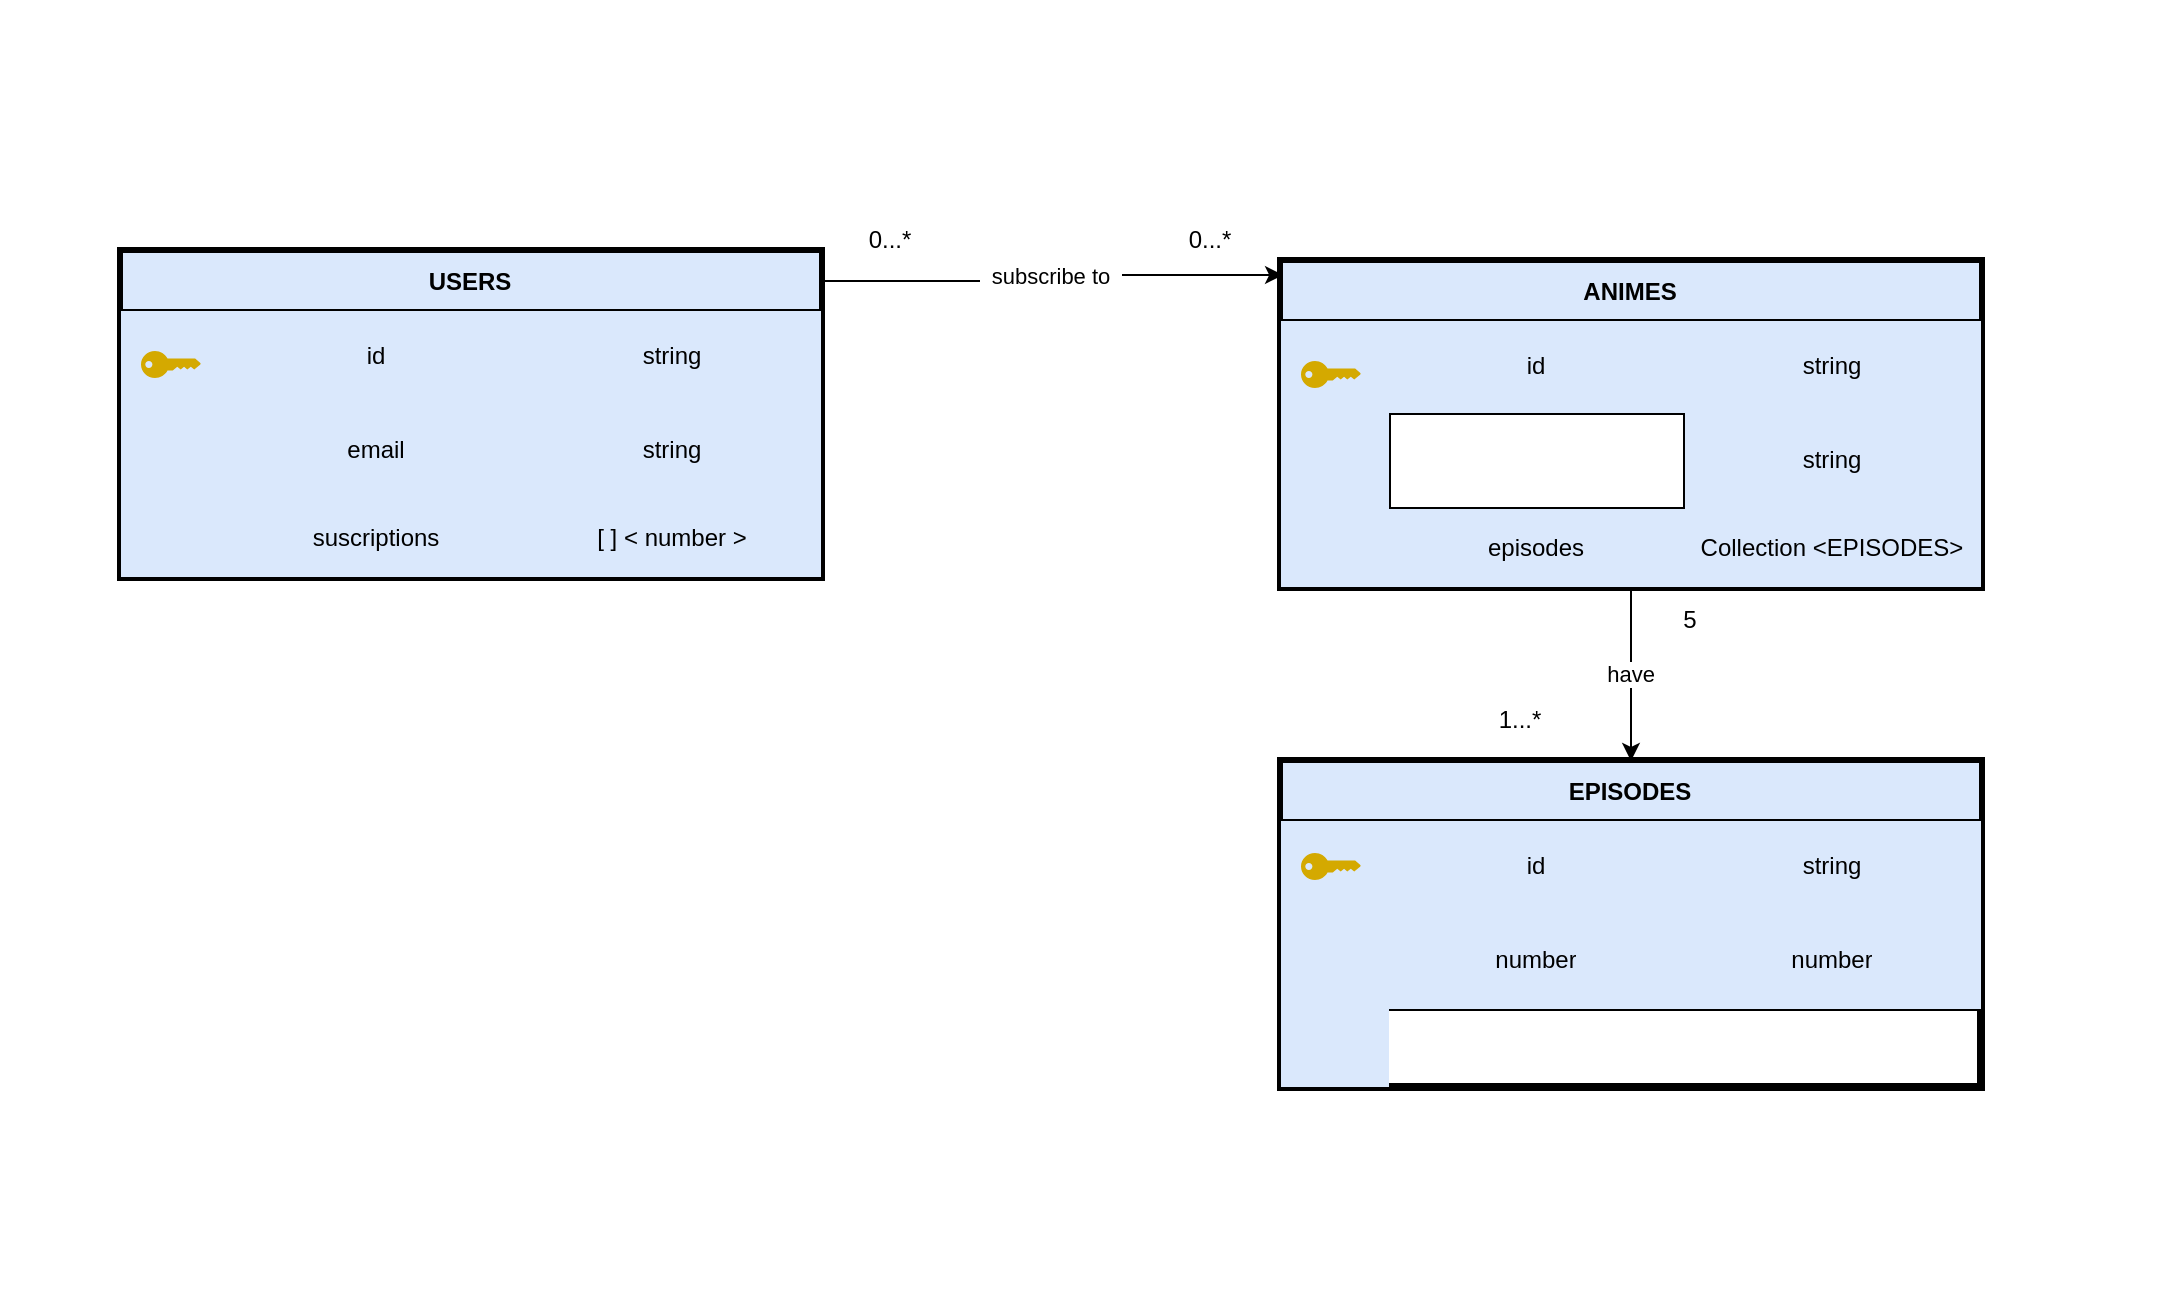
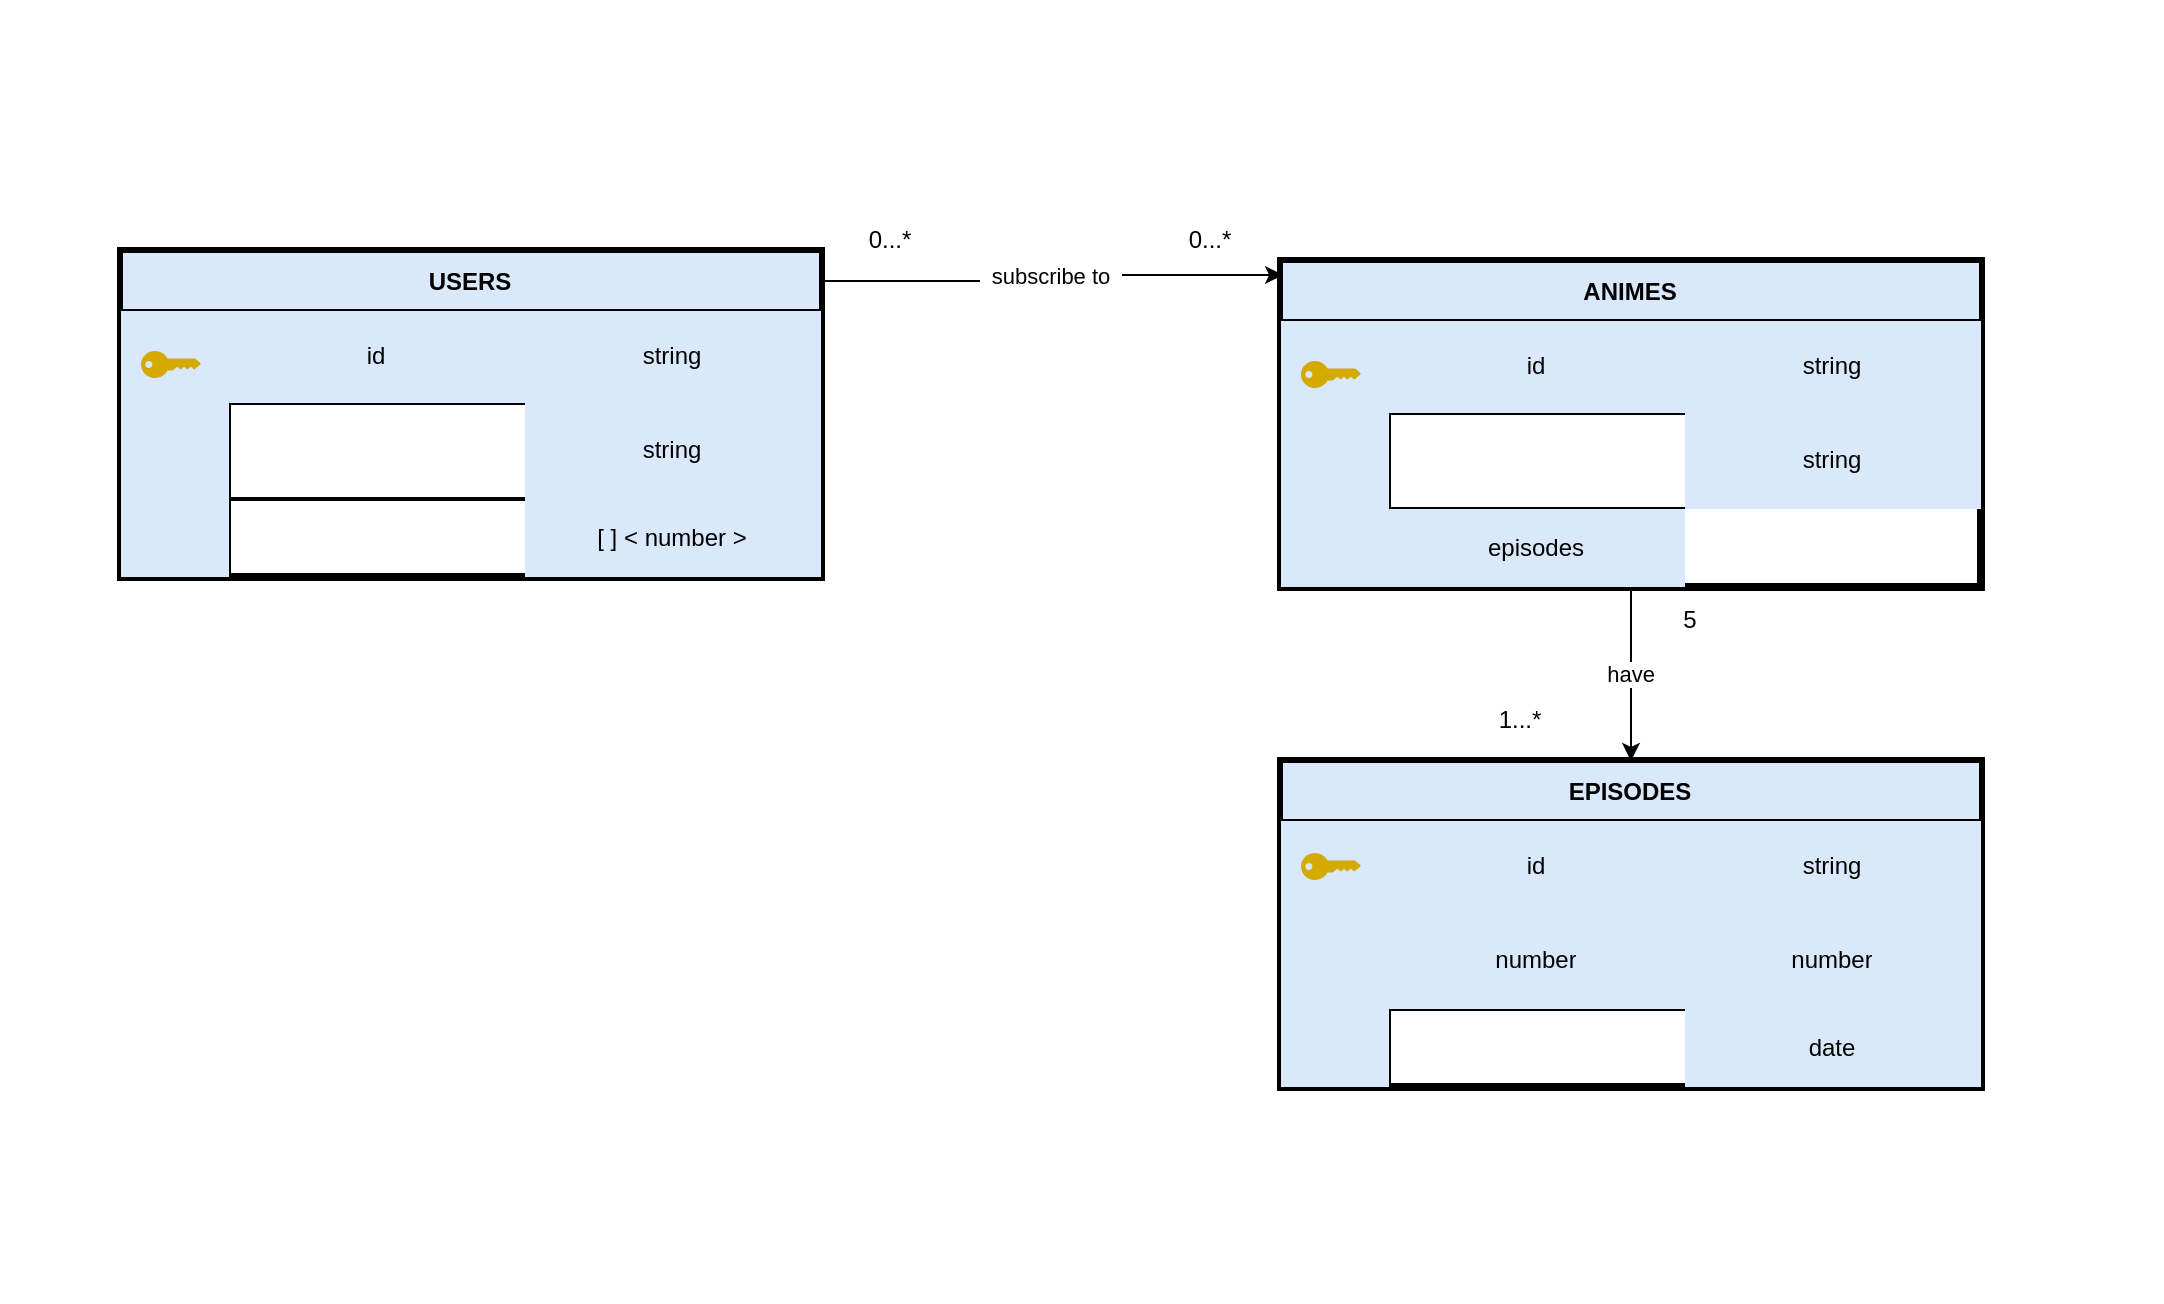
node "email": removed
node "suscriptions": removed
node "Collection <EPISODES>": removed
node "date": added
